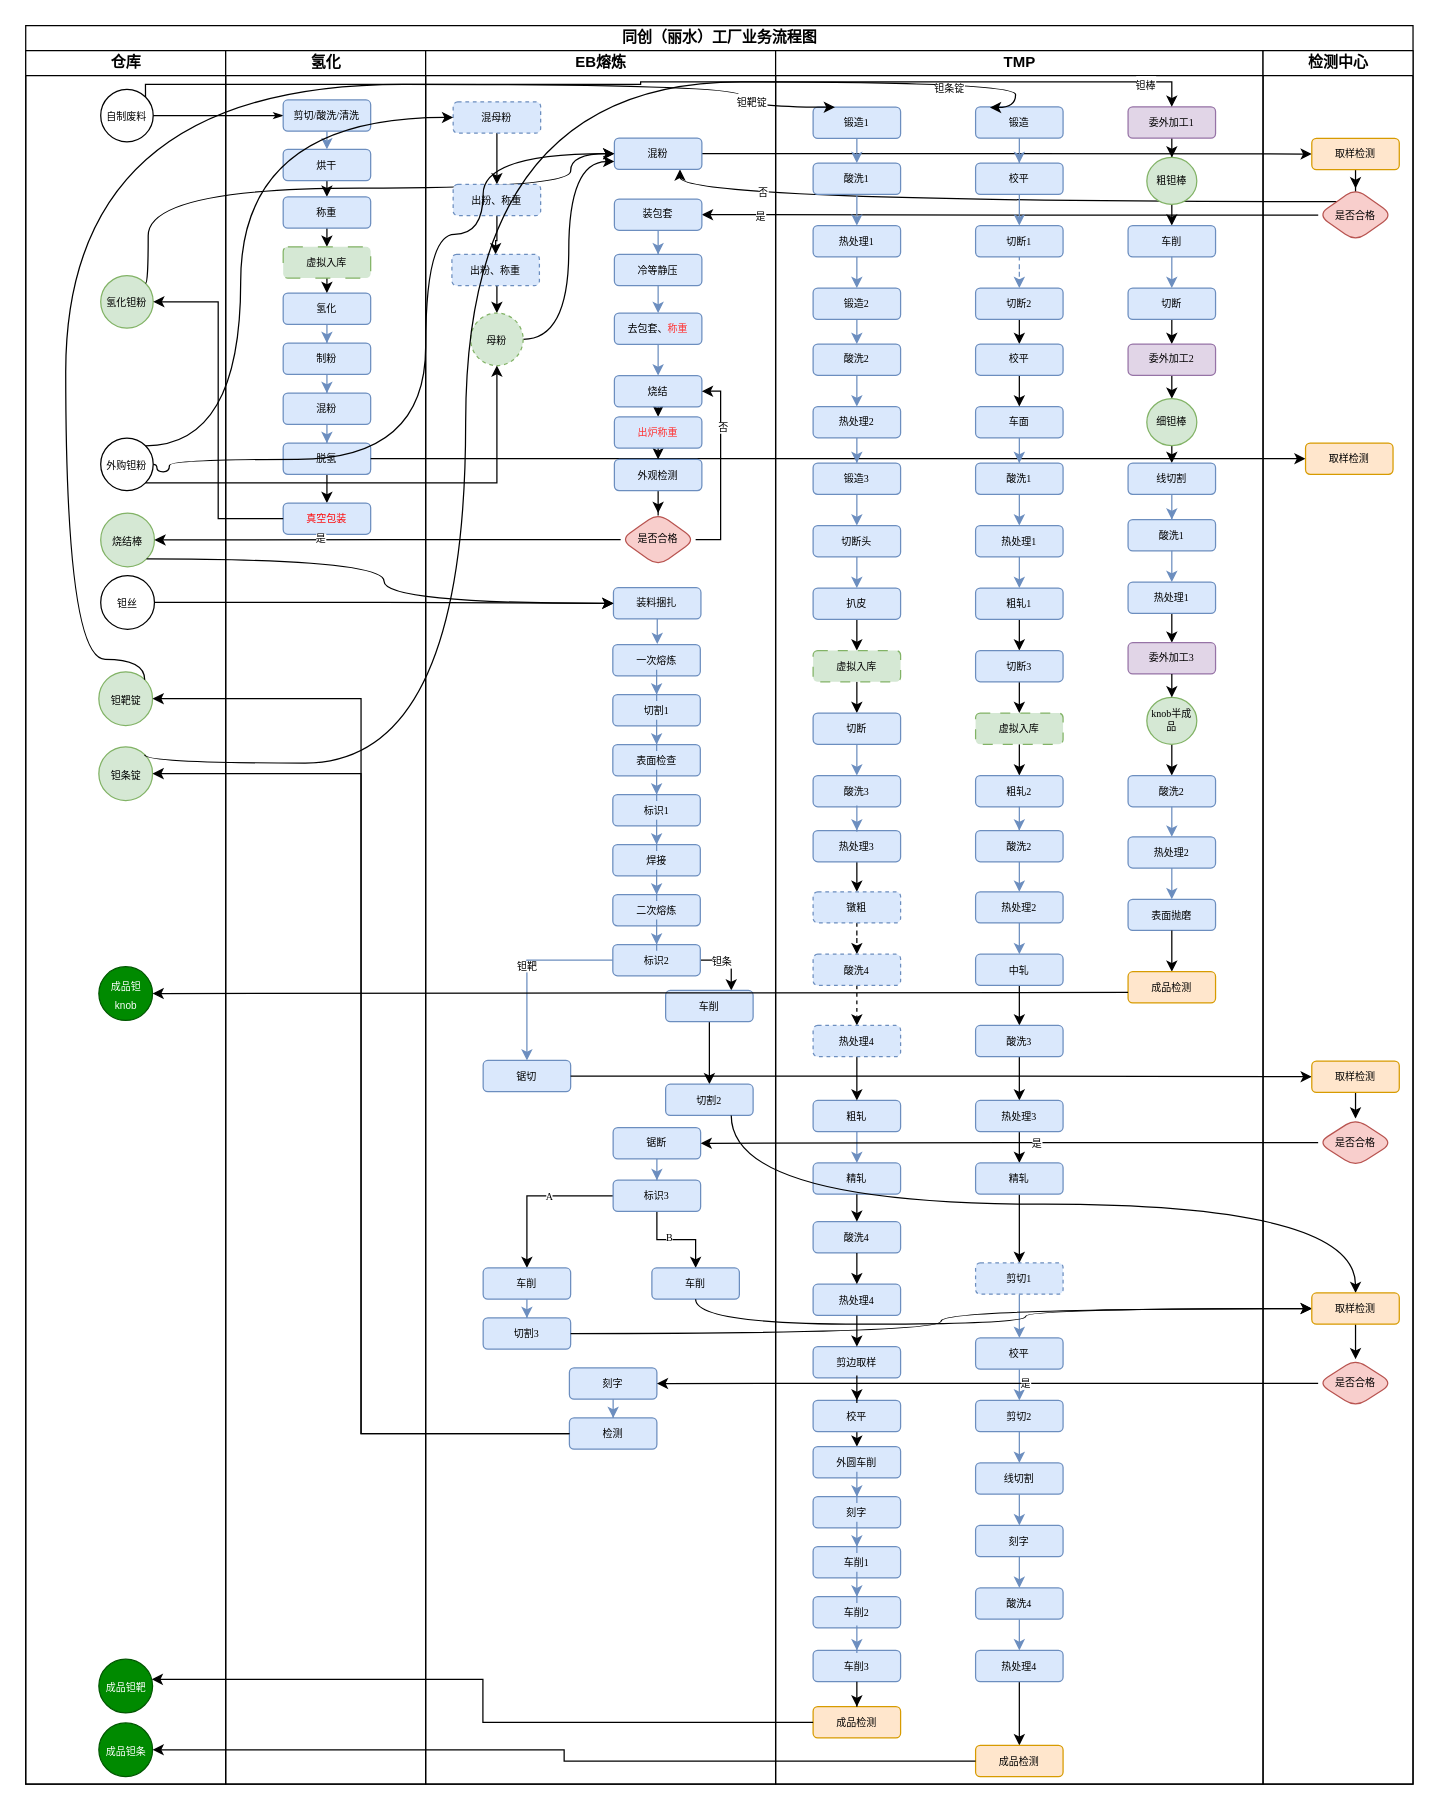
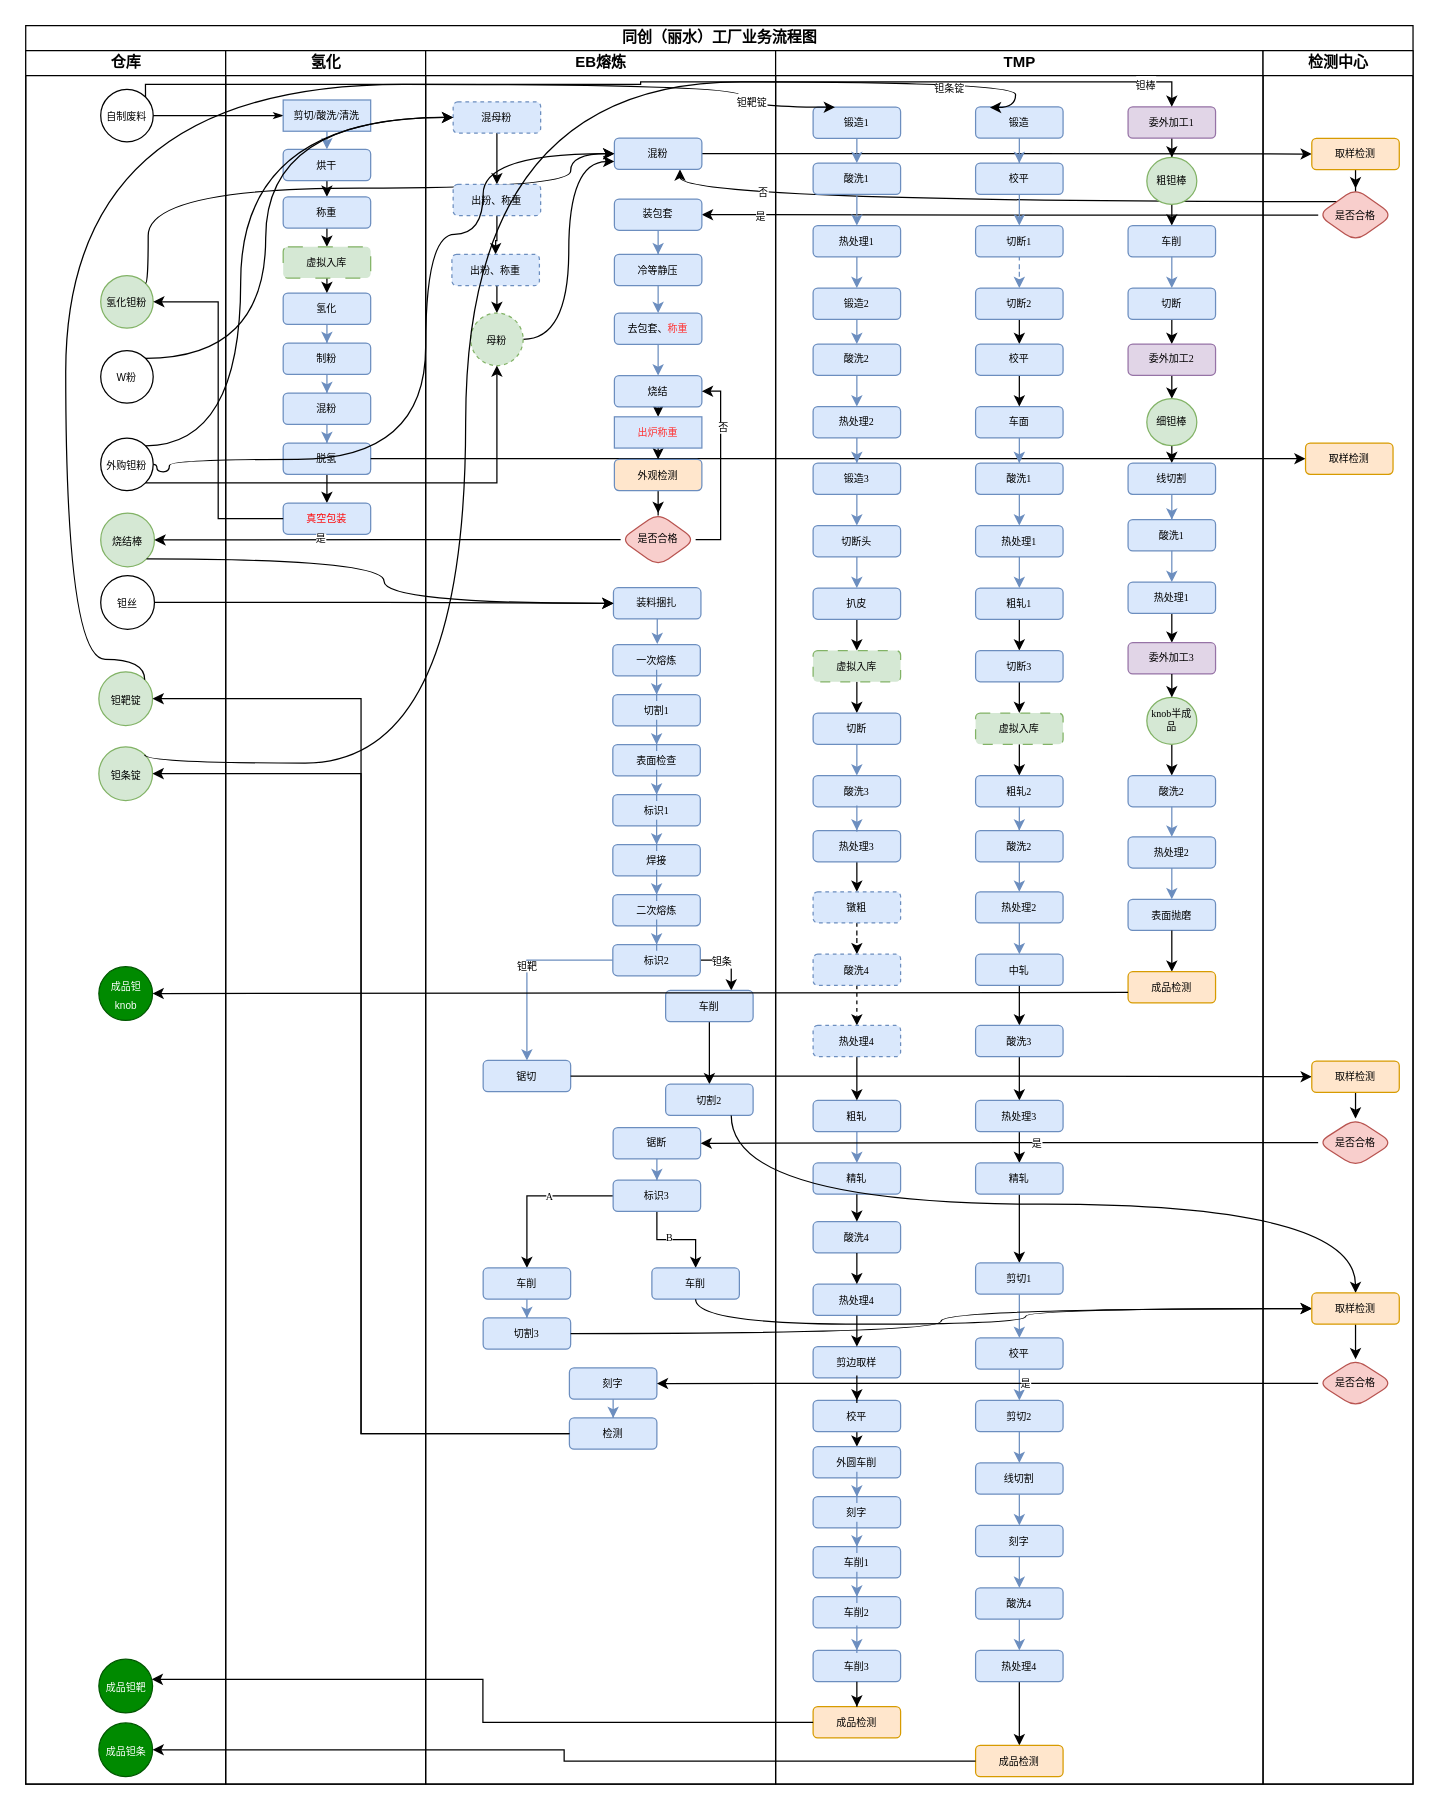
node "剪切/酸洗/清洗": shape rounded rectangle -> rectangle
edge "W粉" -> "混母粉": added
node "W粉": added
node "出炉称重": shape rounded rectangle -> rectangle
node "外观检测": fillcolor #dae8fc -> #ffe6cc
node "剪切1": style dashed -> solid
